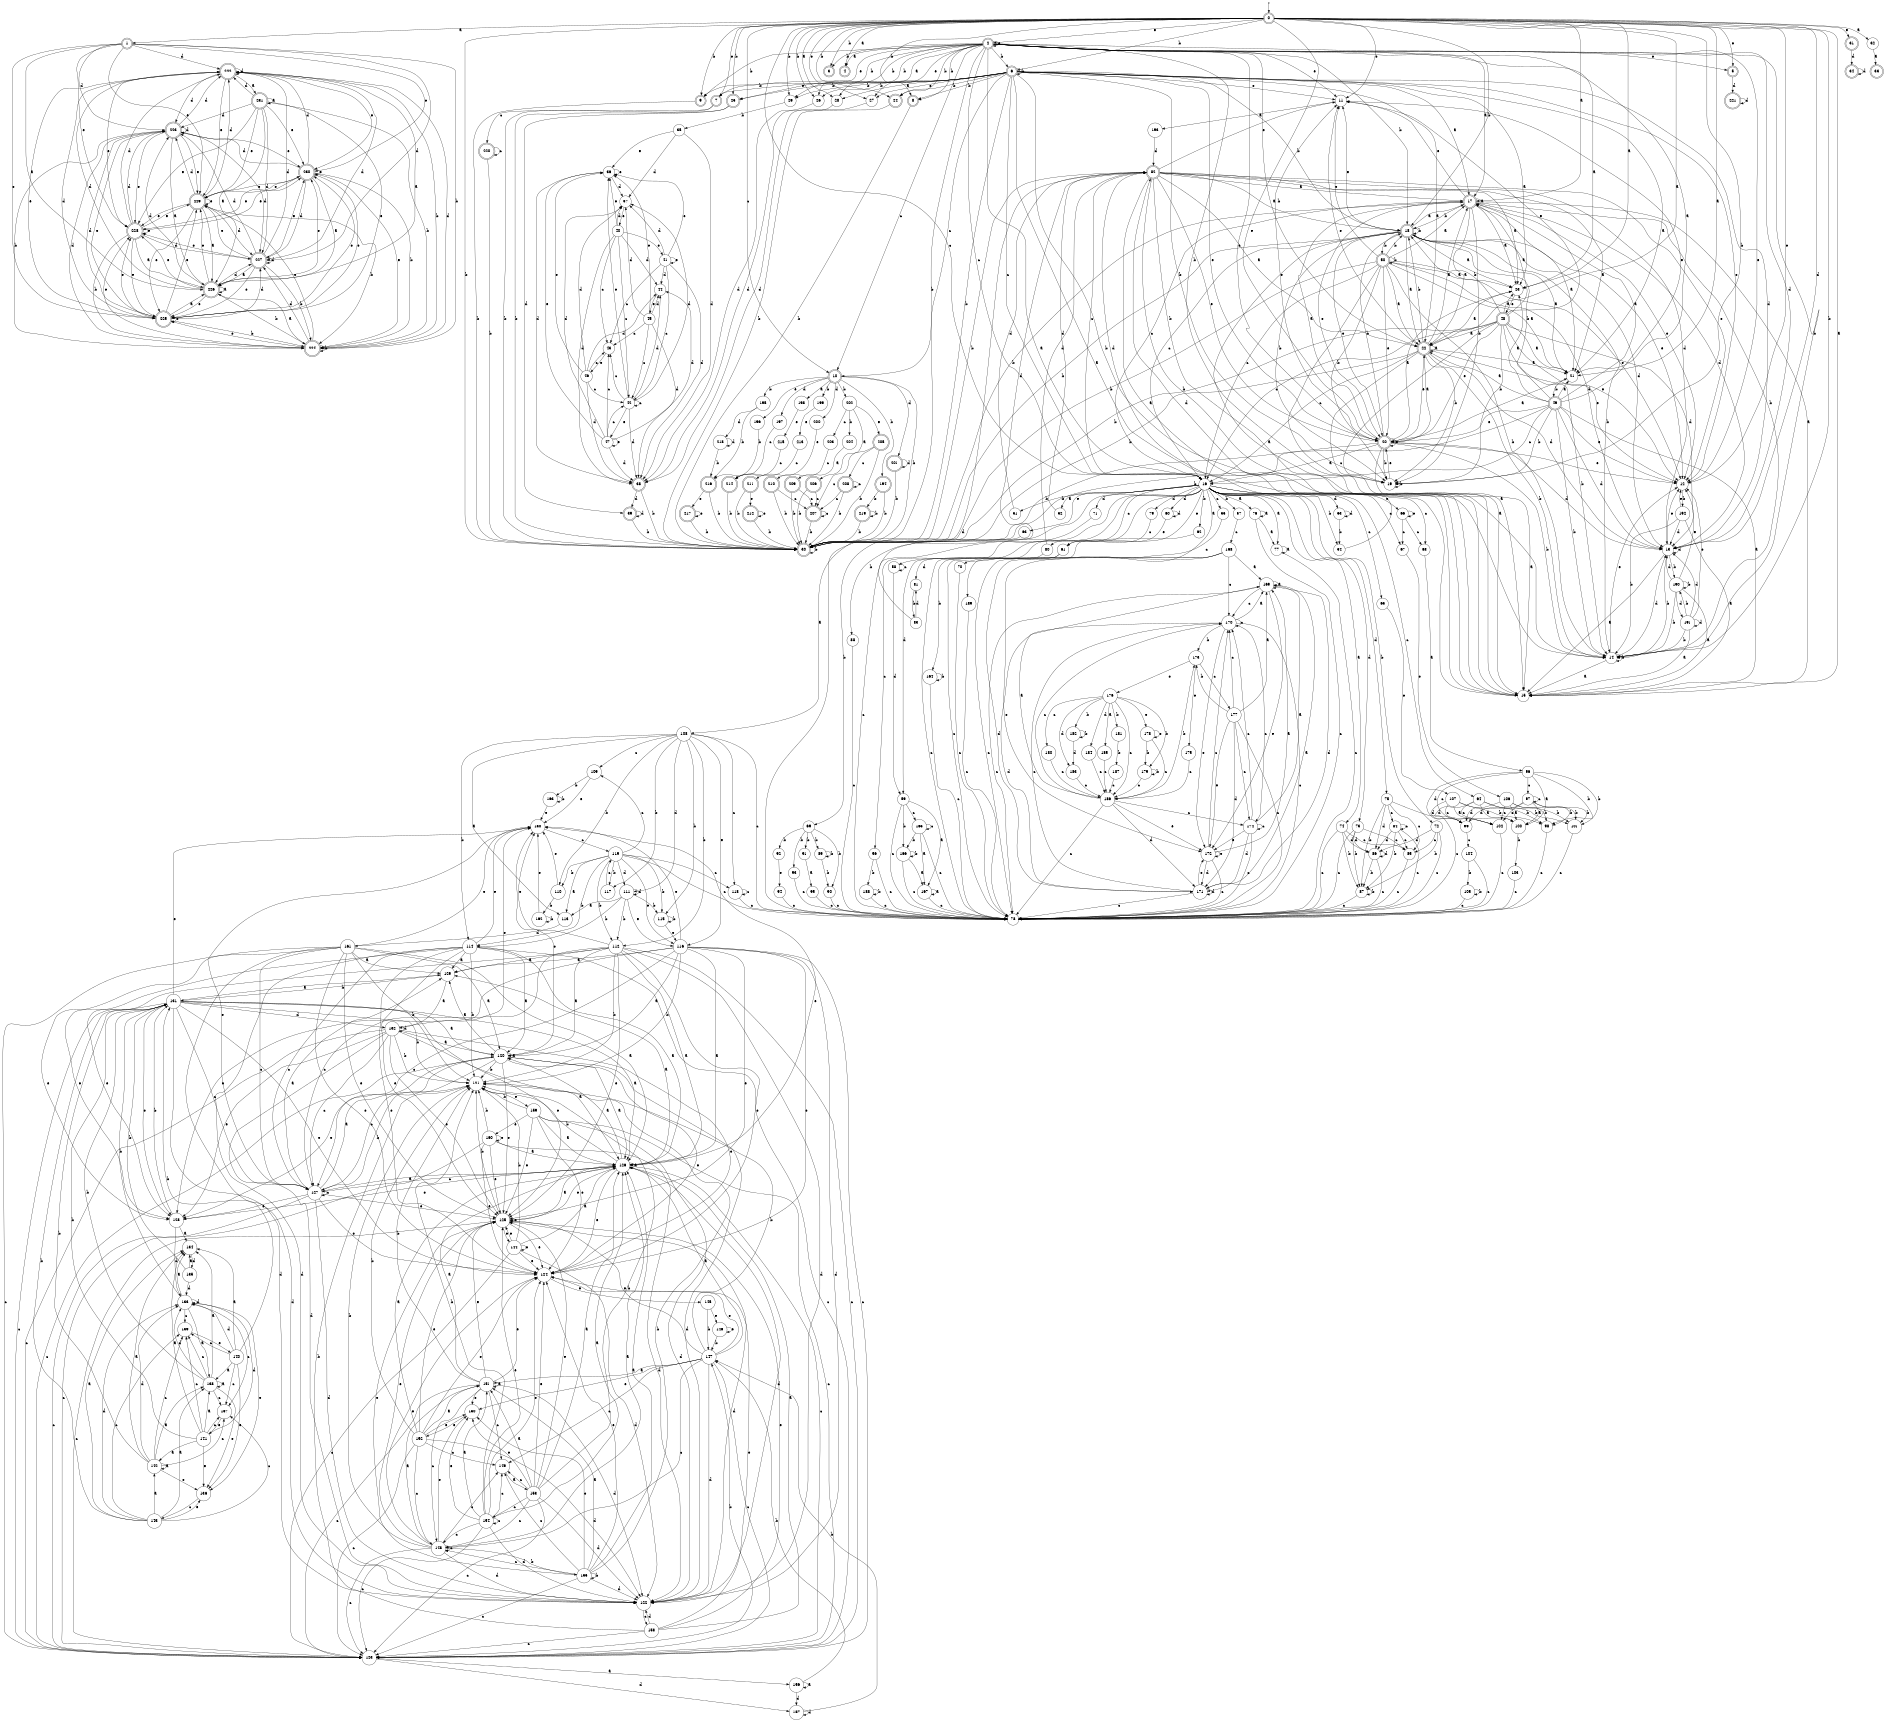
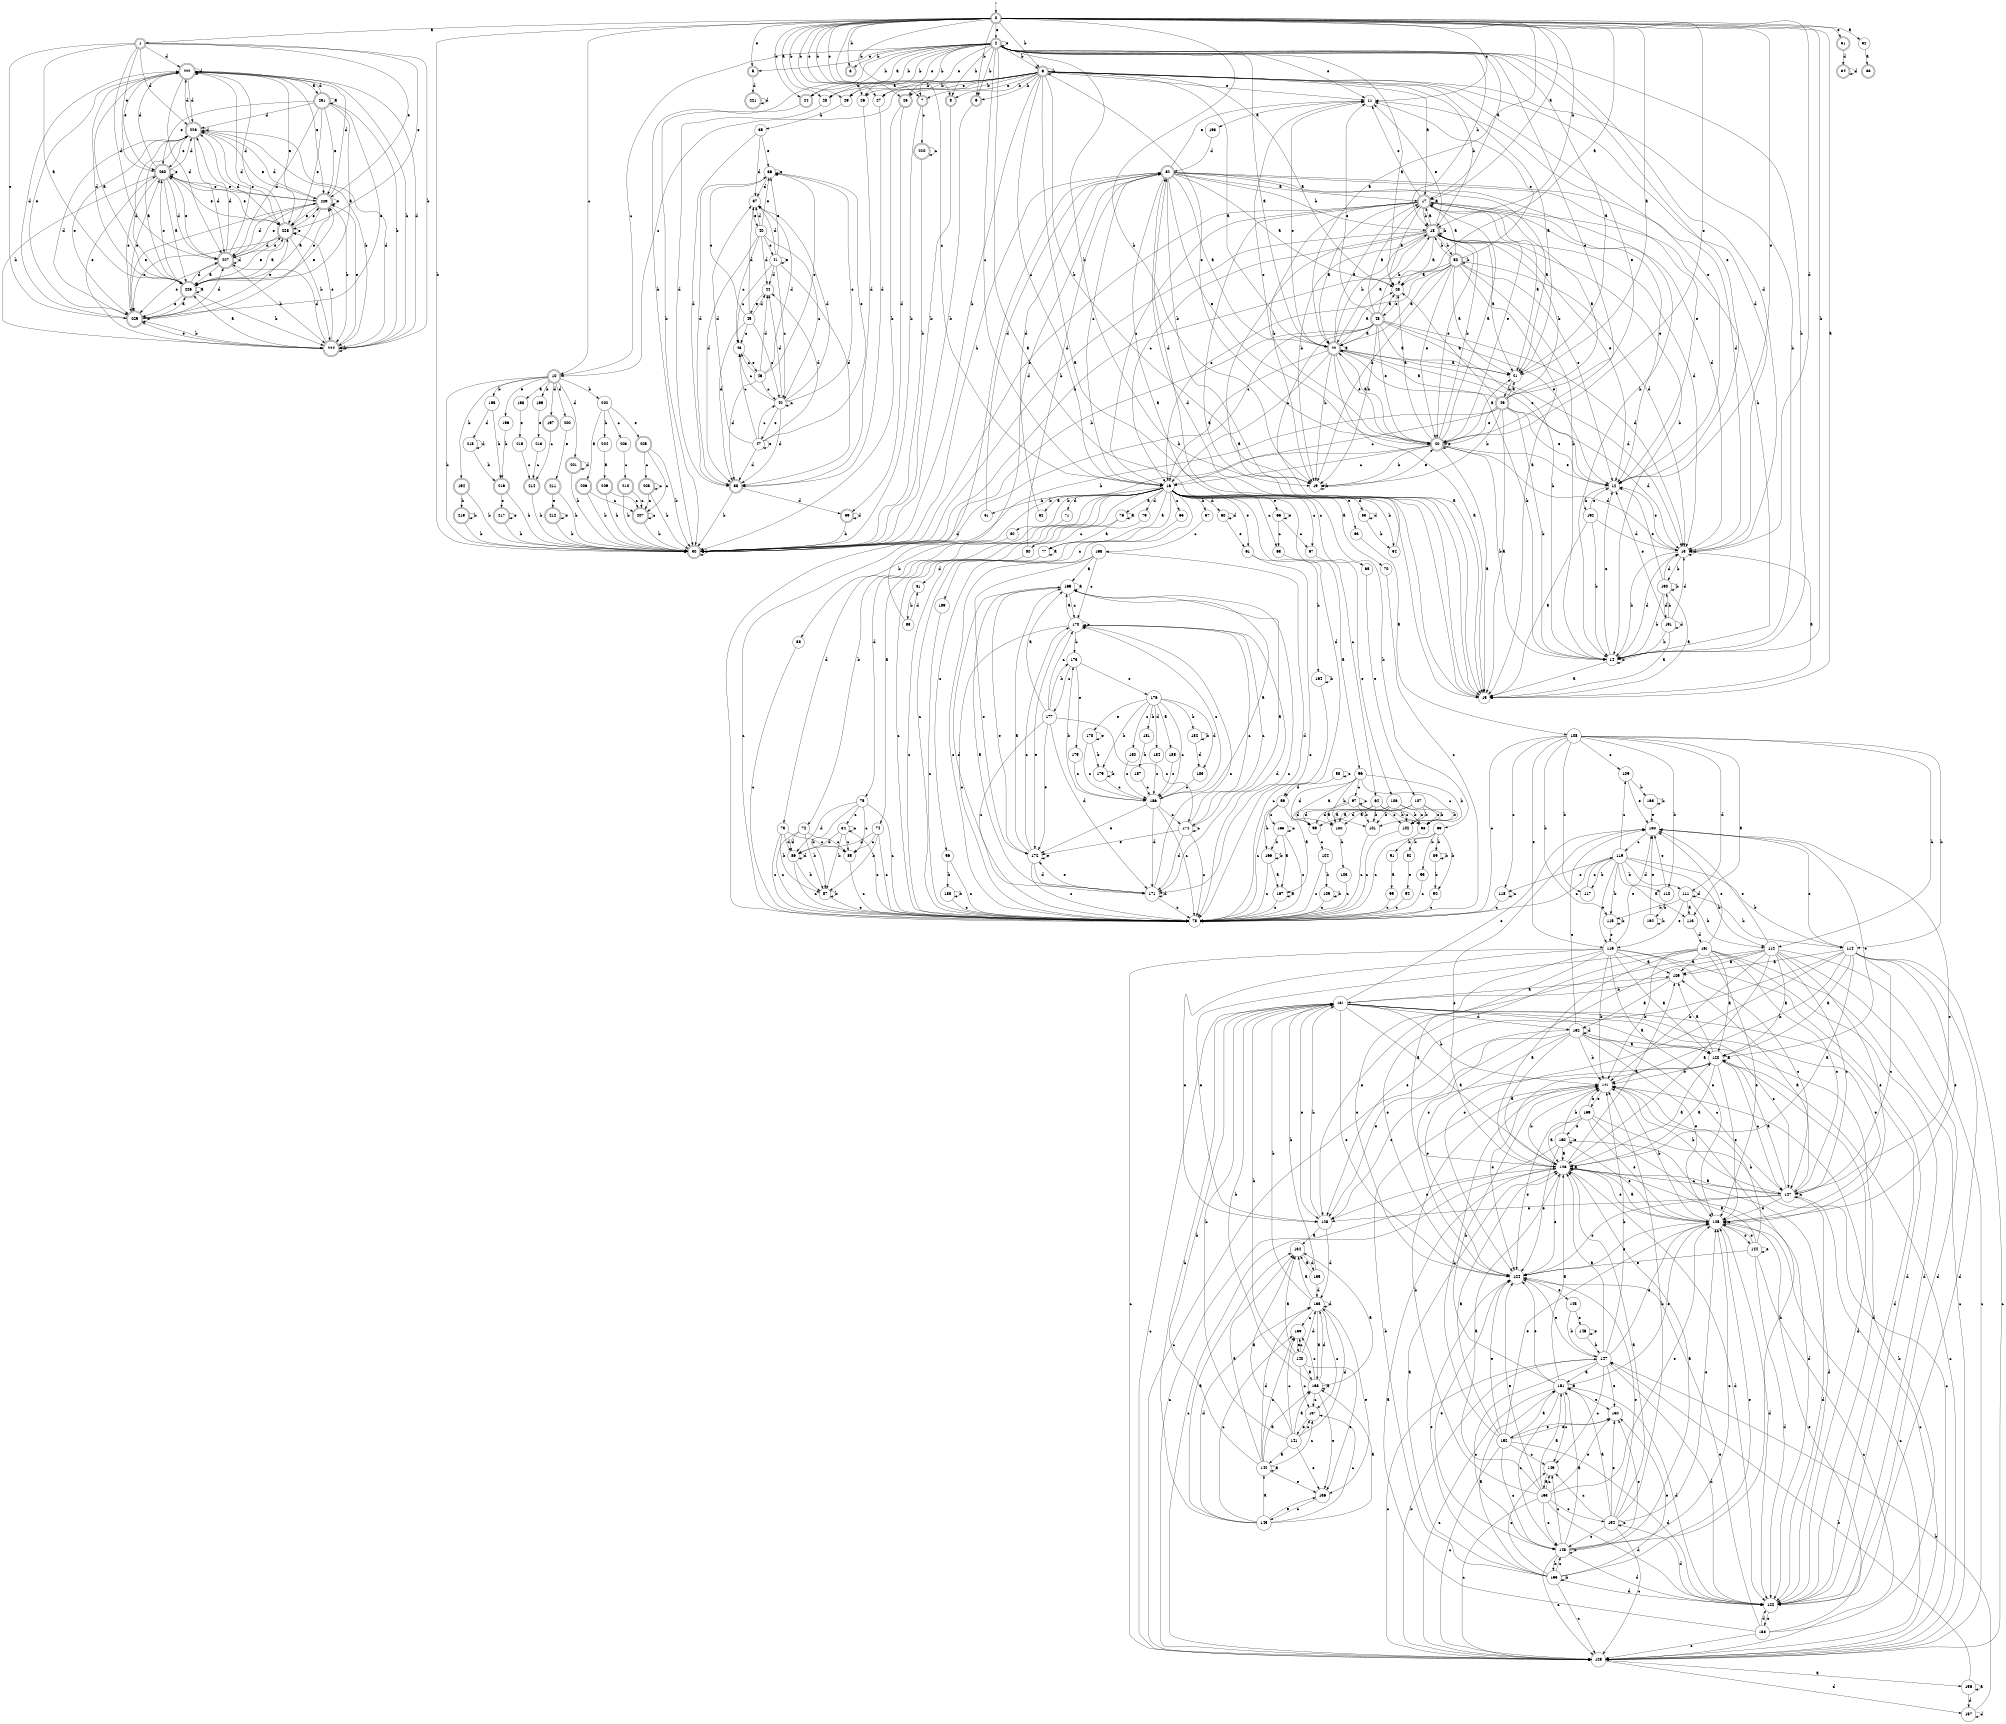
node "4": removed
node "197": shape circle -> doublecircle
edge "16" -> "58": removed, label "c"
